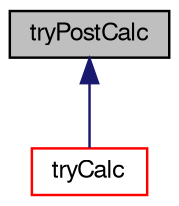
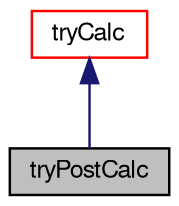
edge "tryCalc" -> "tryPostCalc": reversed
